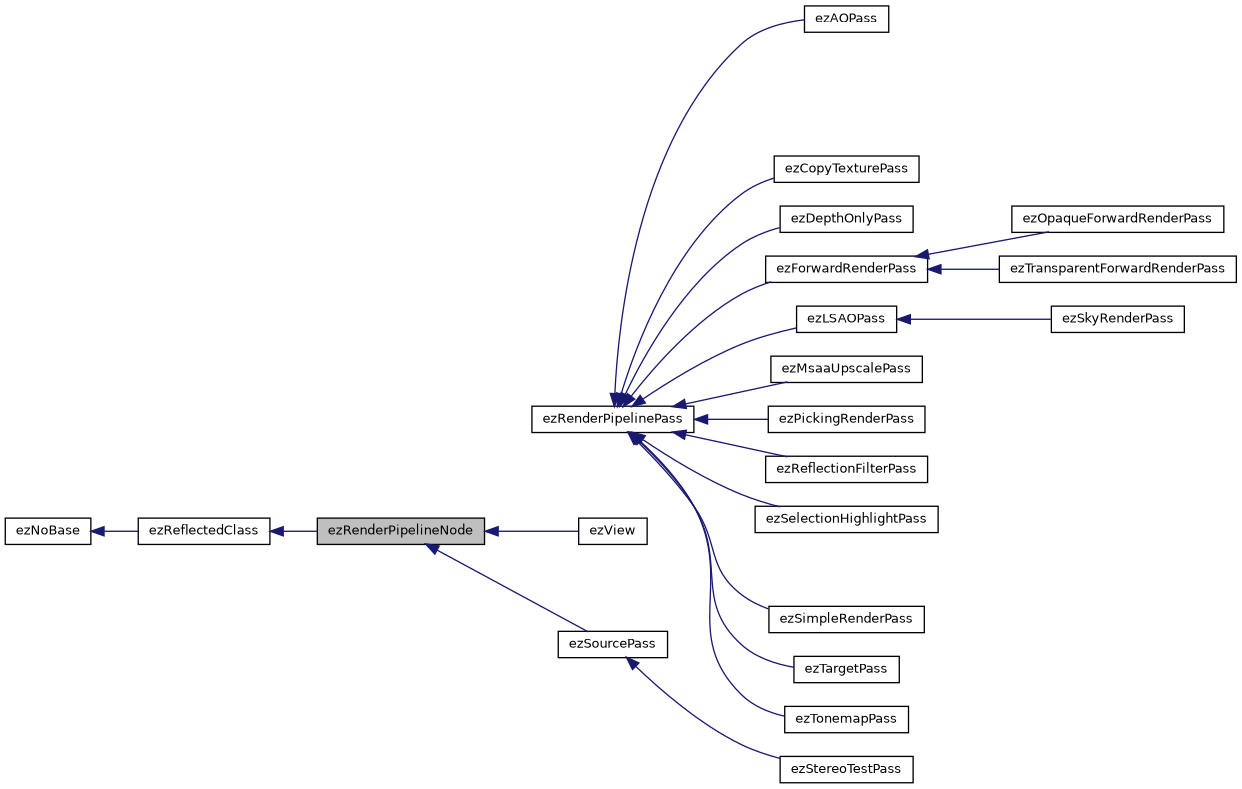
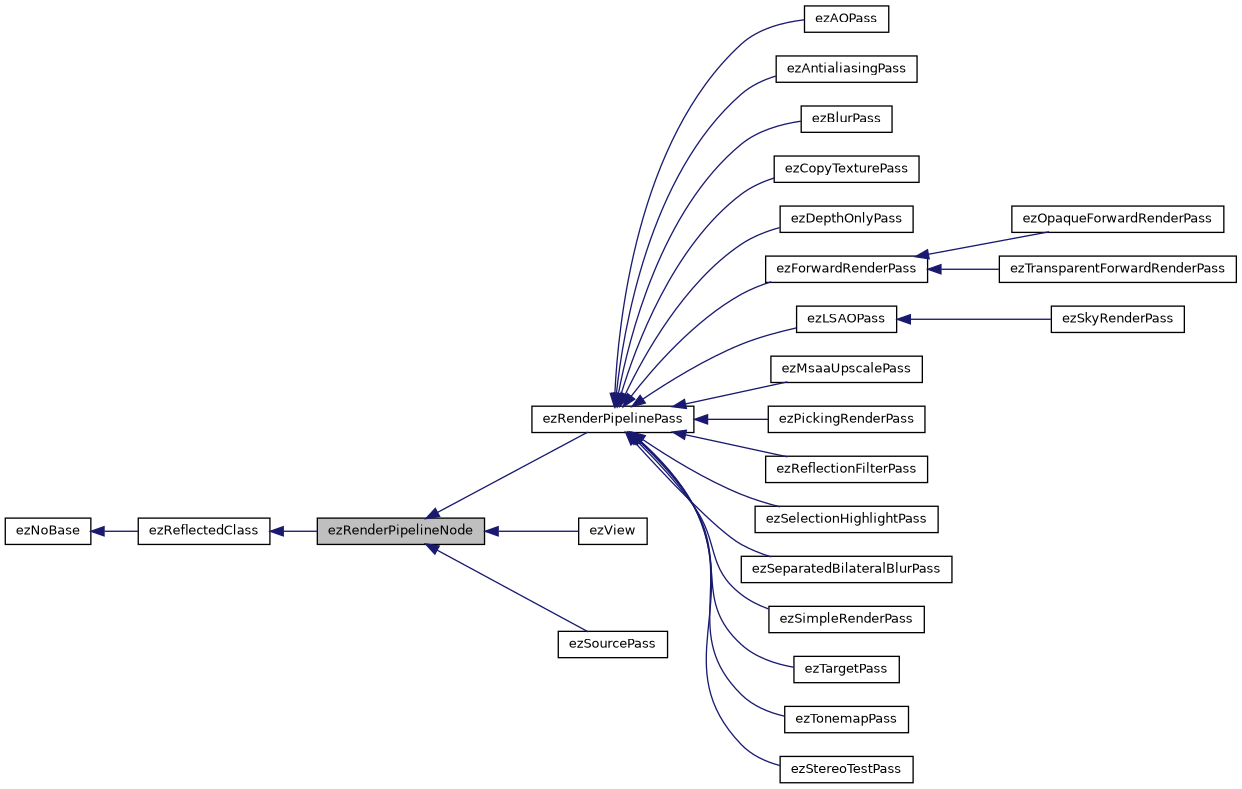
node "ezAntialiasingPass": added
node "ezBlurPass": added
edge "ezRenderPipelinePass" -> "ezRenderPipelineNode": added
node "ezSeparatedBilateralBlurPass": added
edge "ezStereoTestPass" -> "ezSourcePass": now "ezStereoTestPass" -> "ezRenderPipelinePass"
